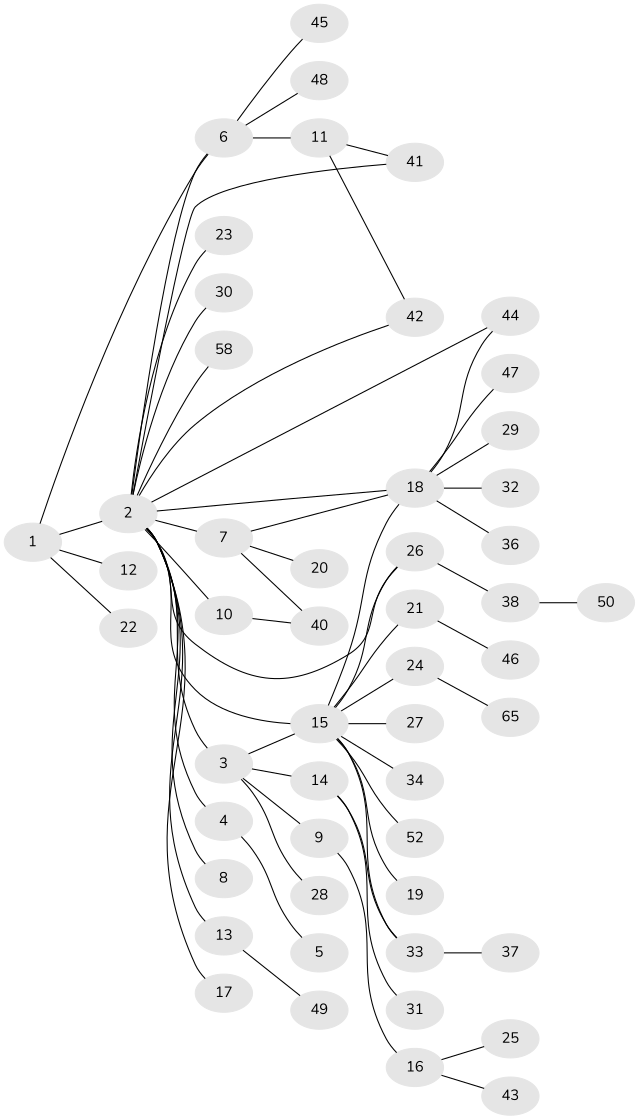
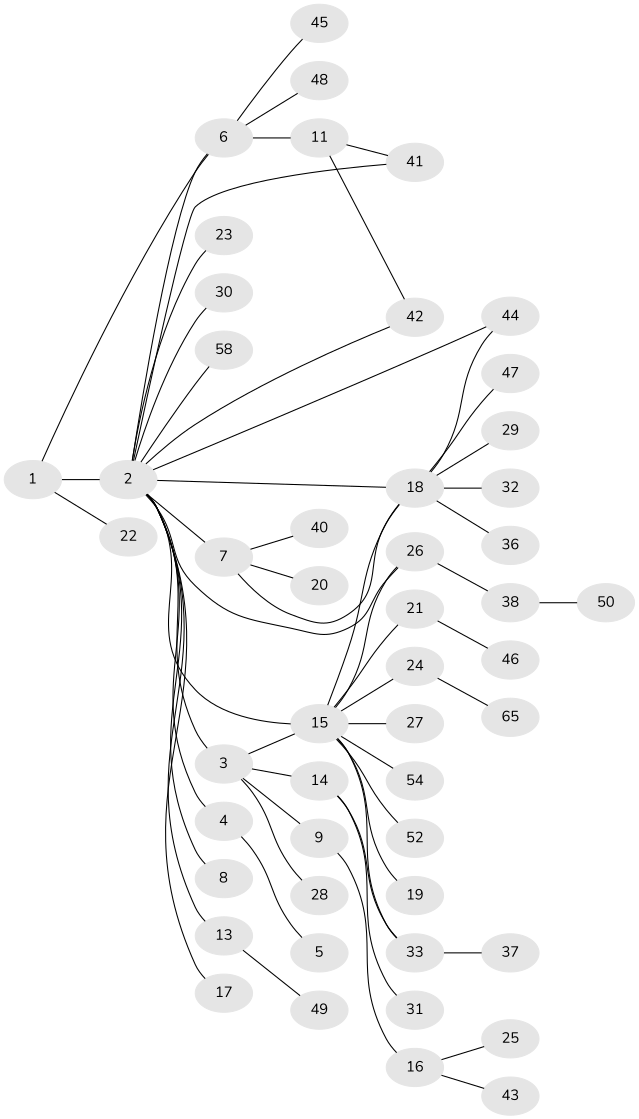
node "12": removed
node "10": removed
node "34": label "34" -> "54"
